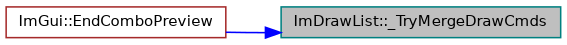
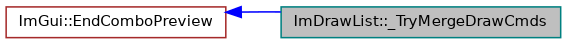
edge "ImGui::EndComboPreview" -> "ImDrawList::_TryMergeDrawCmds": reversed
